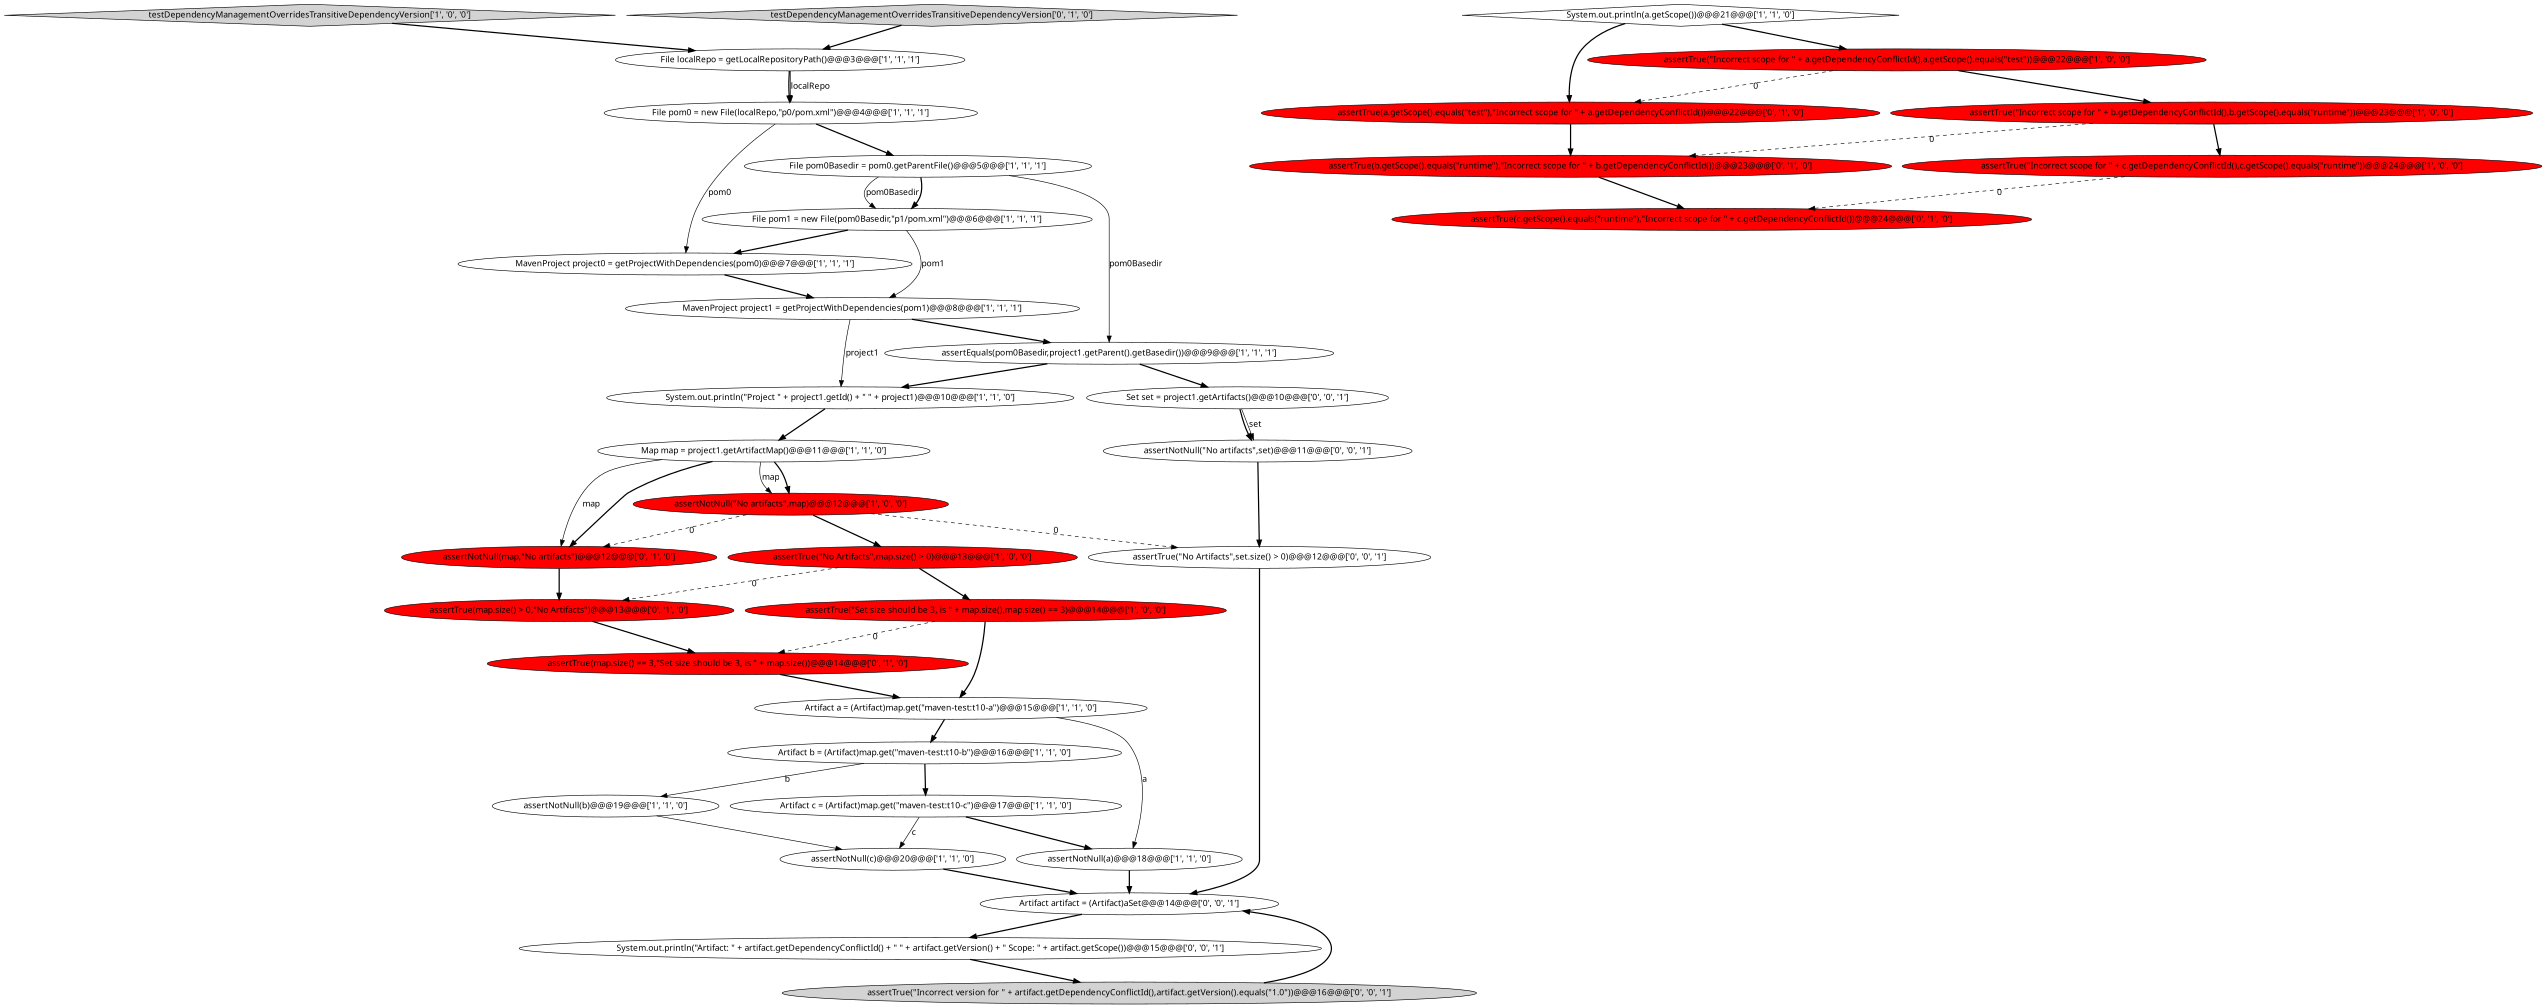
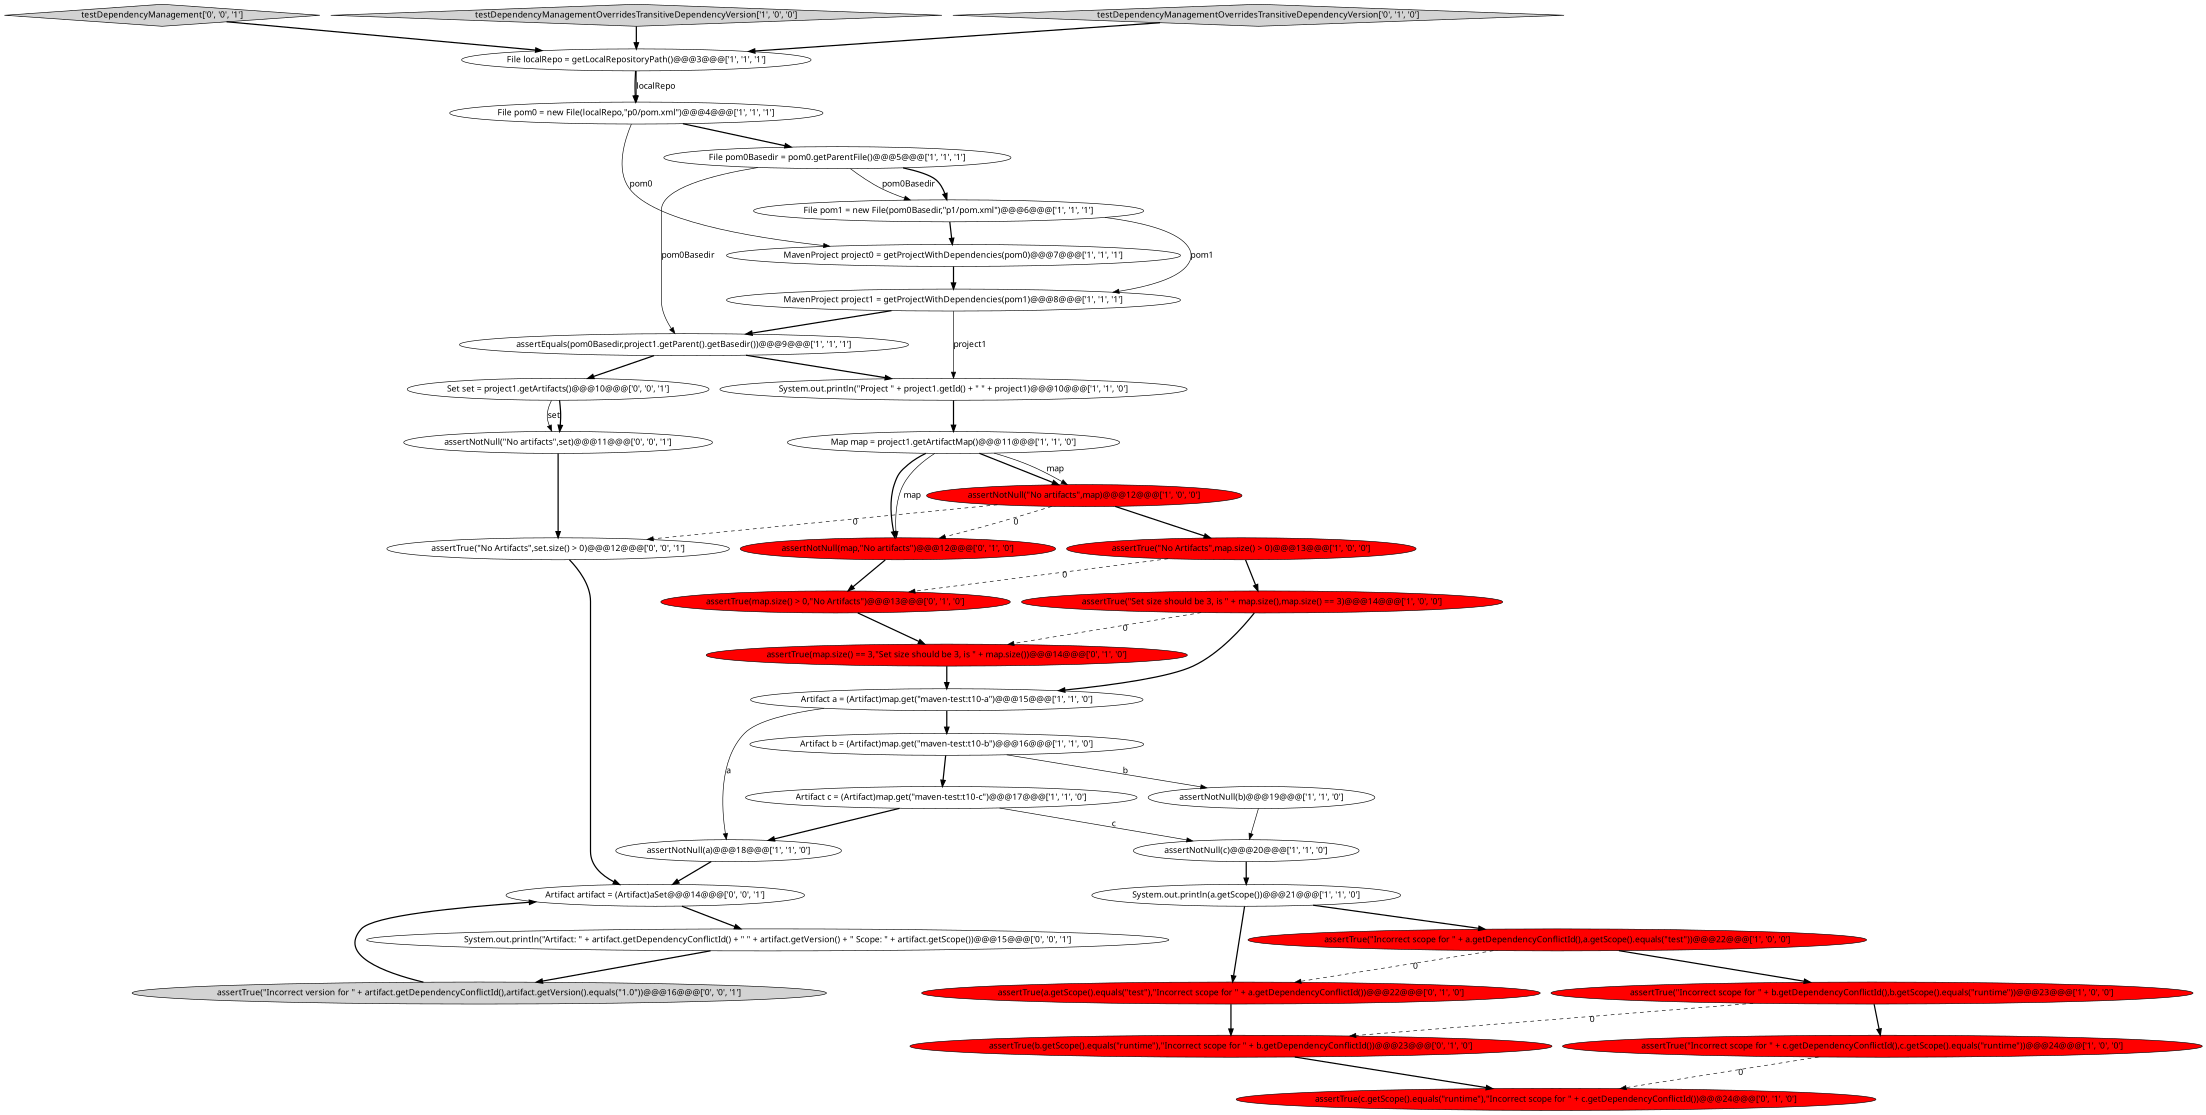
node "testDependencyManagement['0', '0', '1']": added
node "System.out.println(a.getScope())@@@21@@@['1', '1', '0']": shape diamond -> ellipse
edge "assertNotNull(c)@@@20@@@['1', '1', '0']" -> "Artifact artifact = (Artifact)aSet@@@14@@@['0', '0', '1']": now "assertNotNull(c)@@@20@@@['1', '1', '0']" -> "System.out.println(a.getScope())@@@21@@@['1', '1', '0']"
